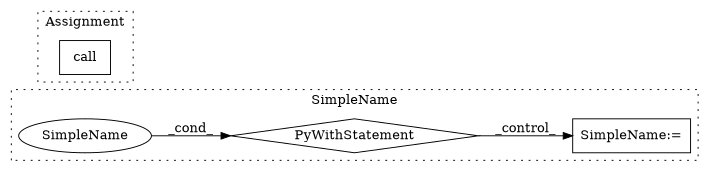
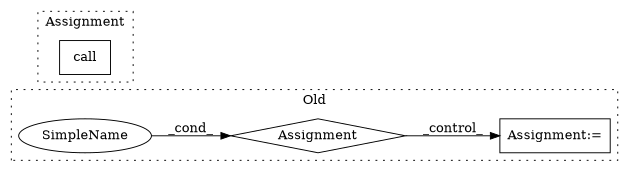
cluster "SimpleName": label "SimpleName" -> "Old"
node "PyWithStatement": label "PyWithStatement" -> "Assignment"
node "SimpleName:=": label "SimpleName:=" -> "Assignment:="
